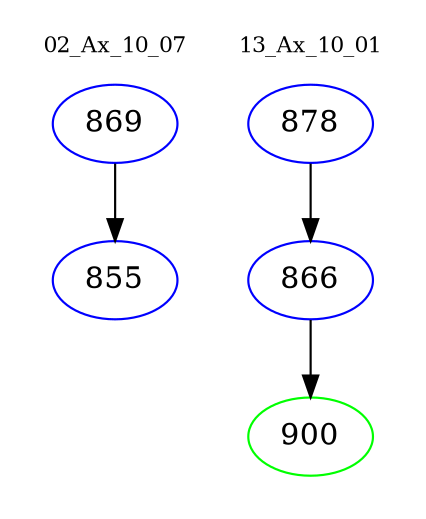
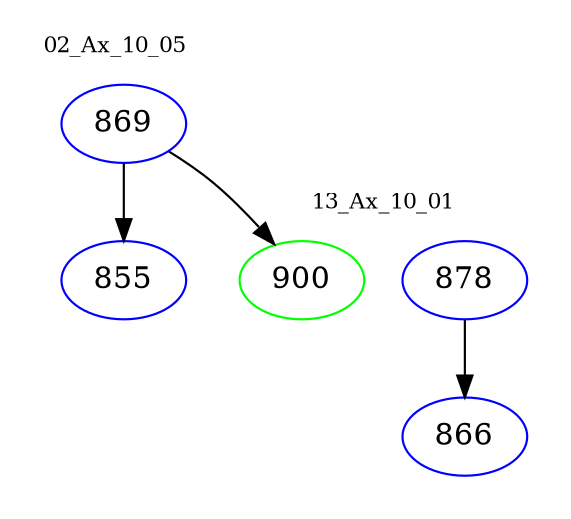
cluster "02_Ax_10_07": label "02_Ax_10_07" -> "02_Ax_10_05"
edge "866" -> "900": now "869" -> "900"
